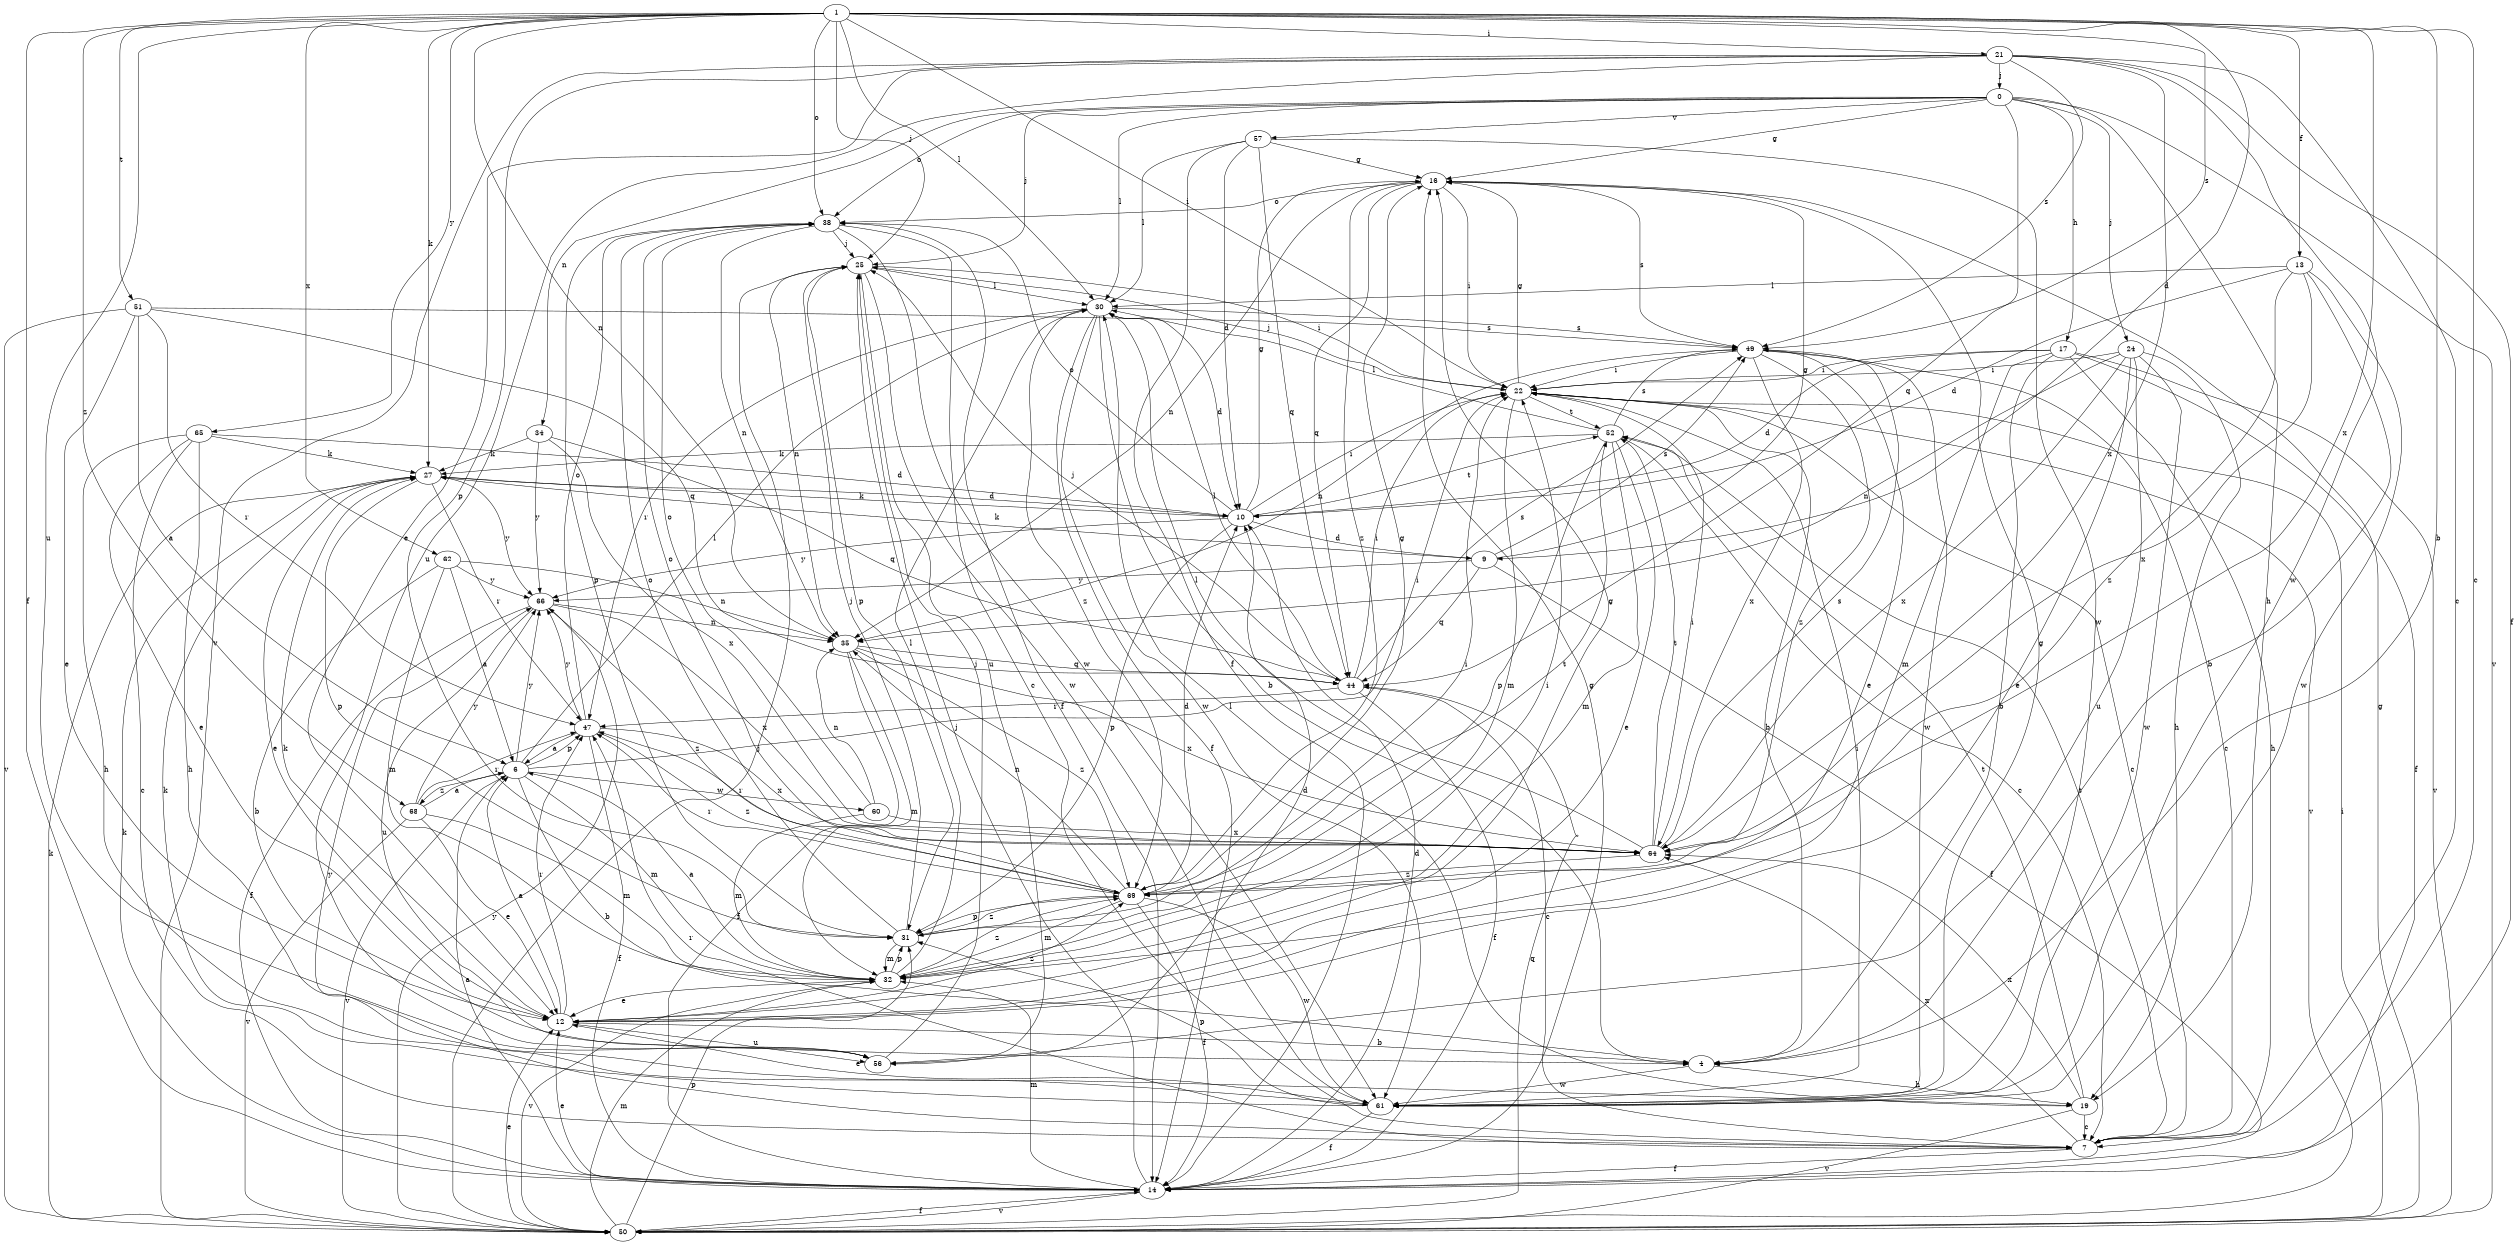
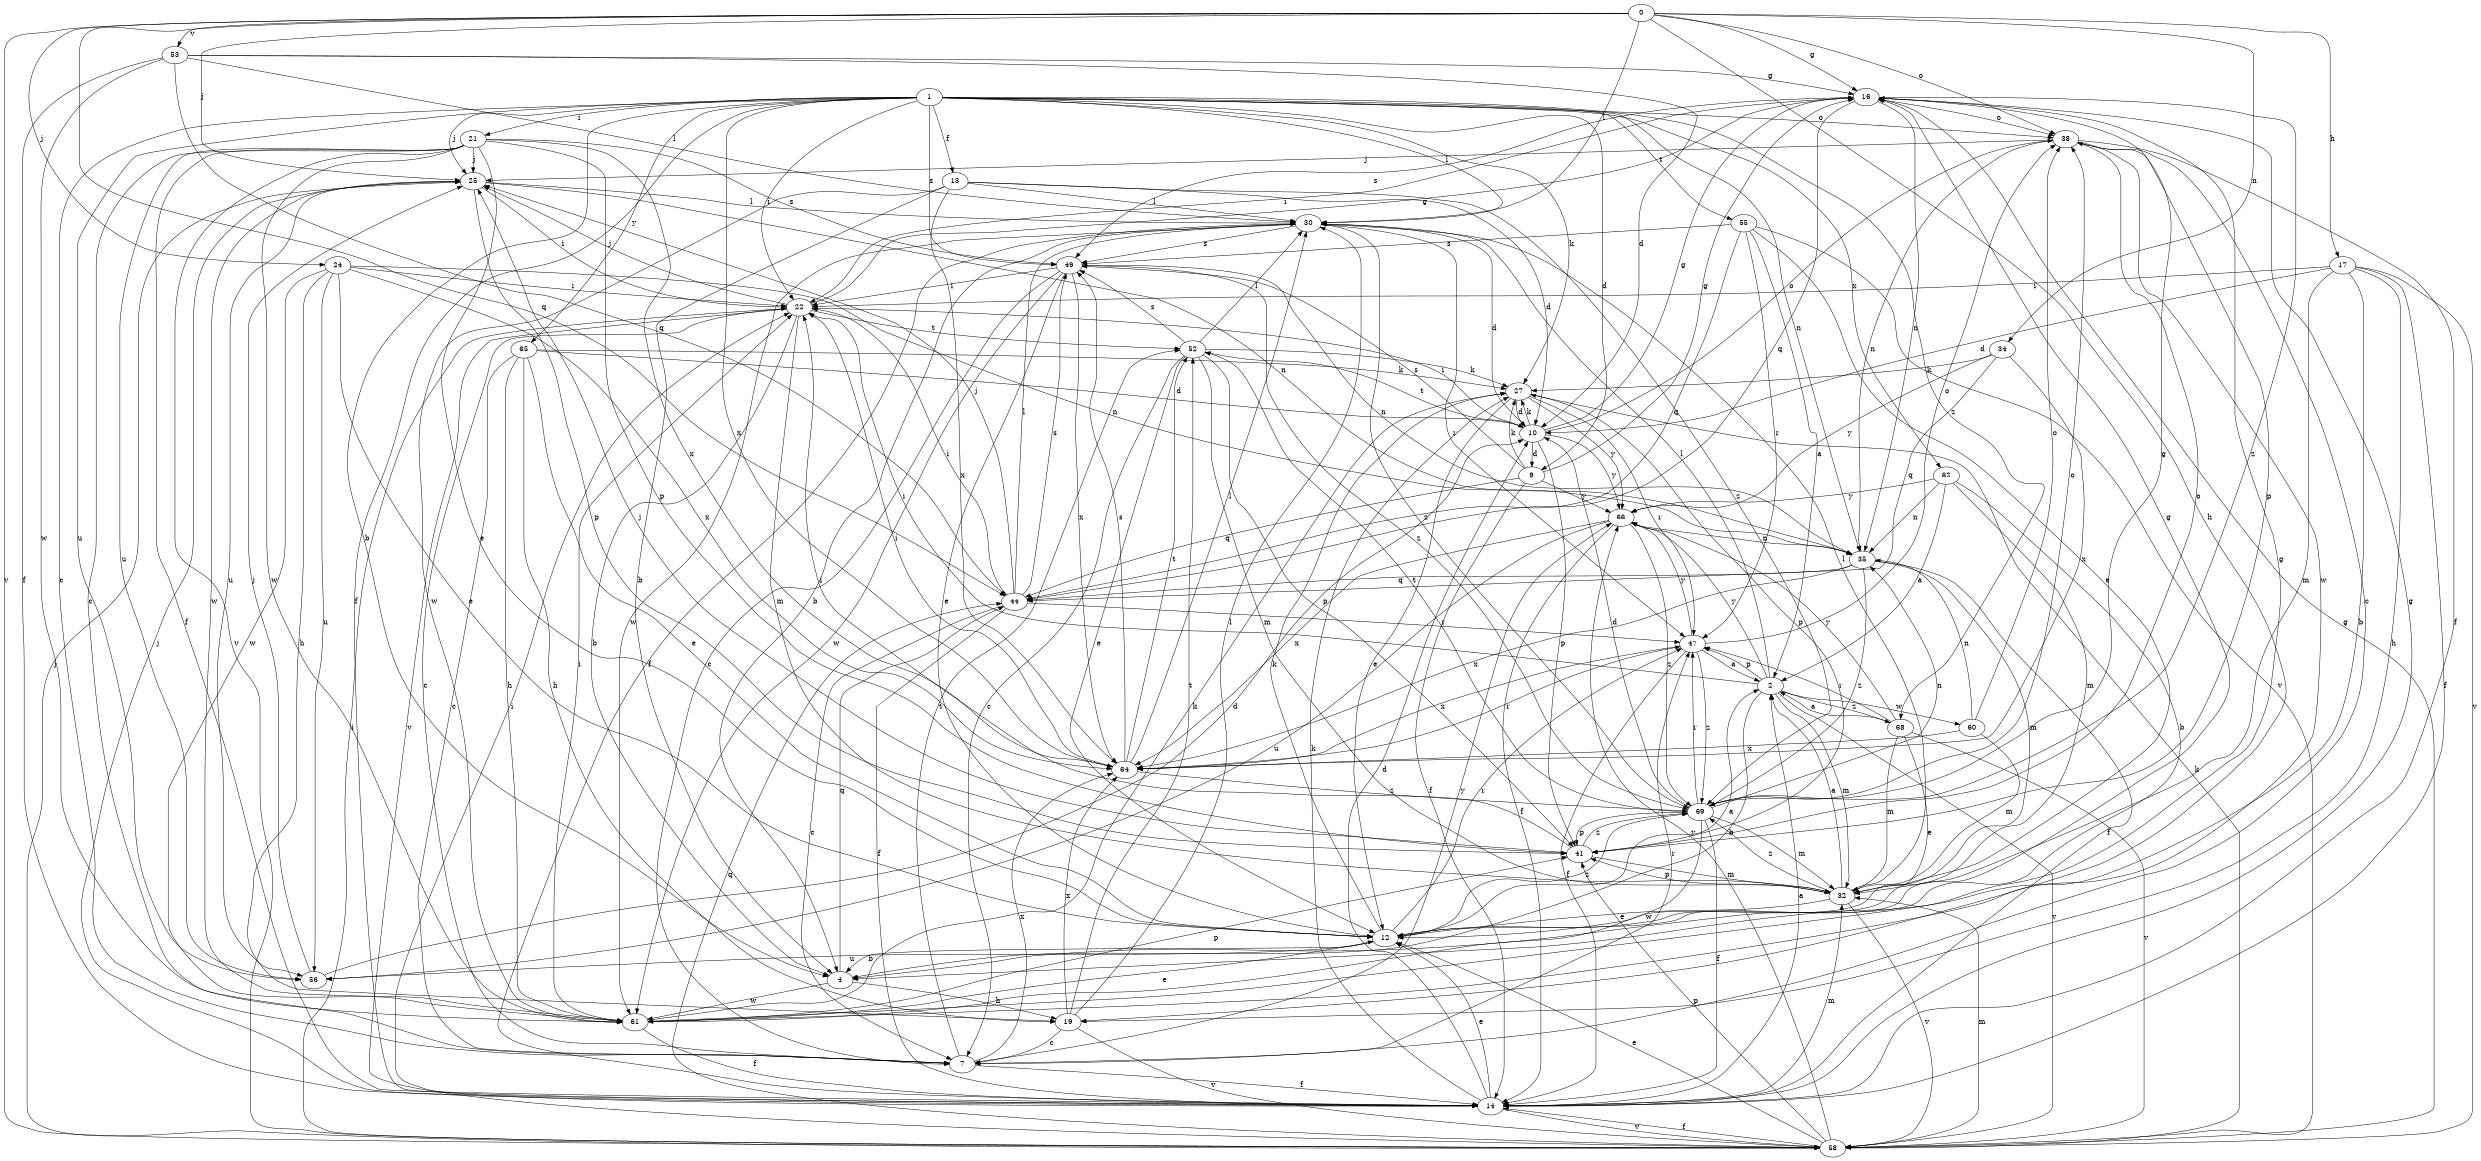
edge "21" -> "0": now "21" -> "25"
node "57": label "57" -> "53"
node "51": label "51" -> "55"
edge "4" -> "44": added, label "q"
node "6": label "6" -> "2"
edge "17" -> "7": now "17" -> "19"
edge "32" -> "22": now "14" -> "22"
node "31": label "31" -> "41"
node "50": label "50" -> "58"
